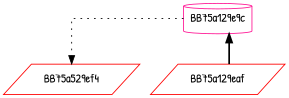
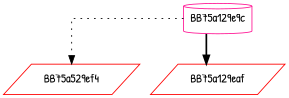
edge "BB75a129eaf" -> "BB75a129e9c": reversed
